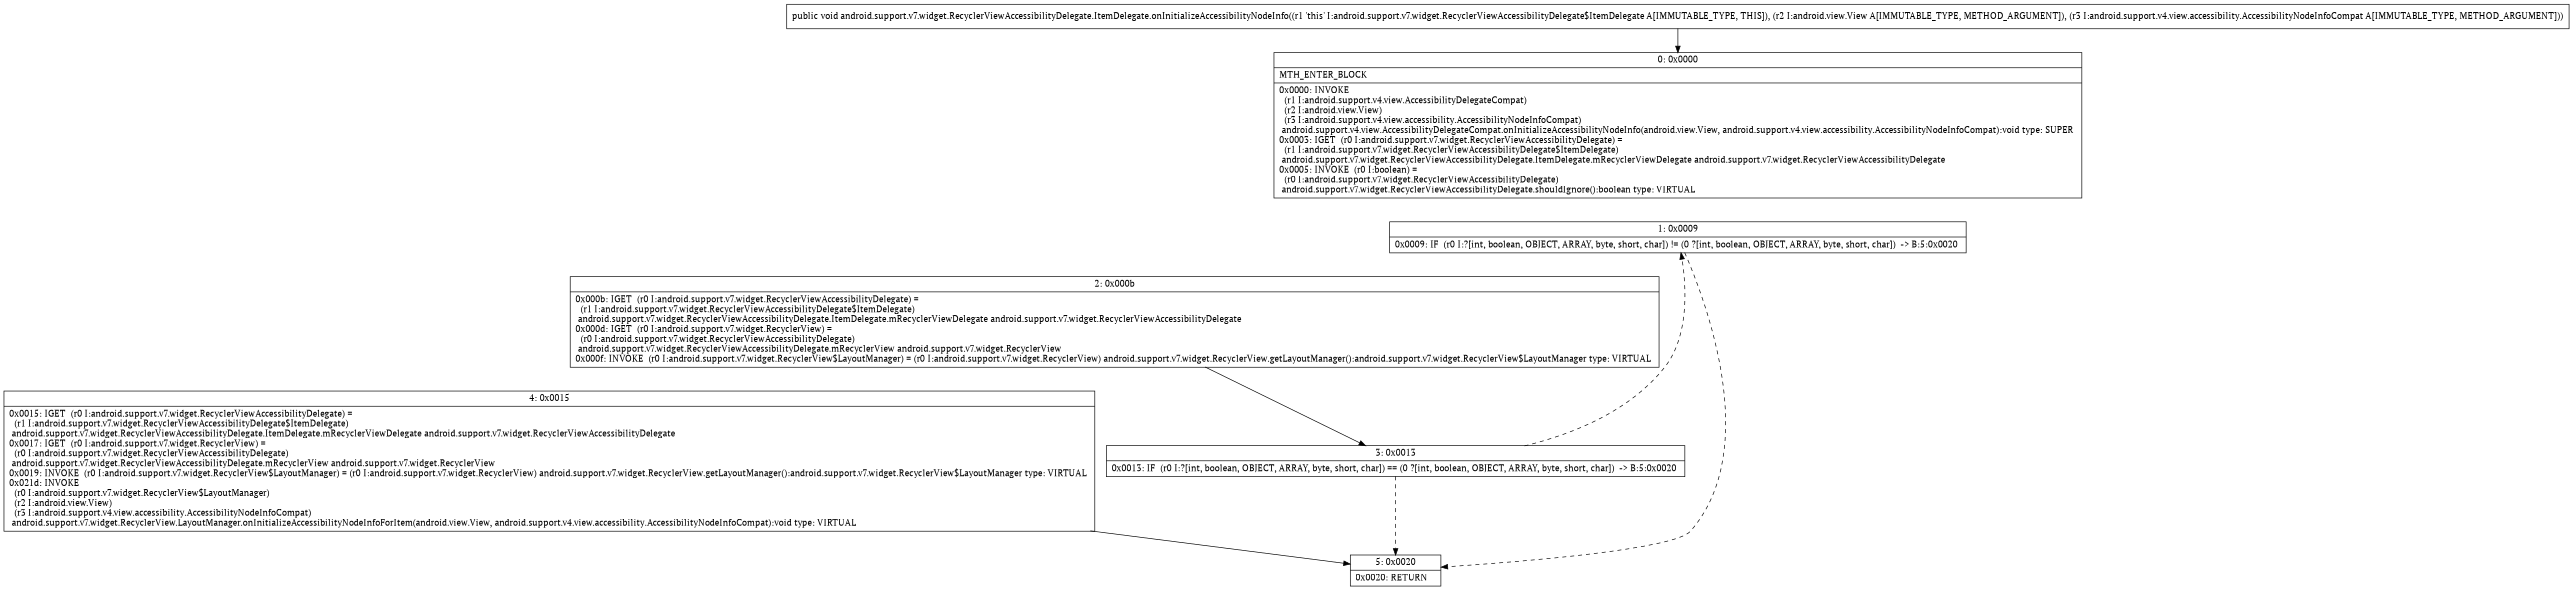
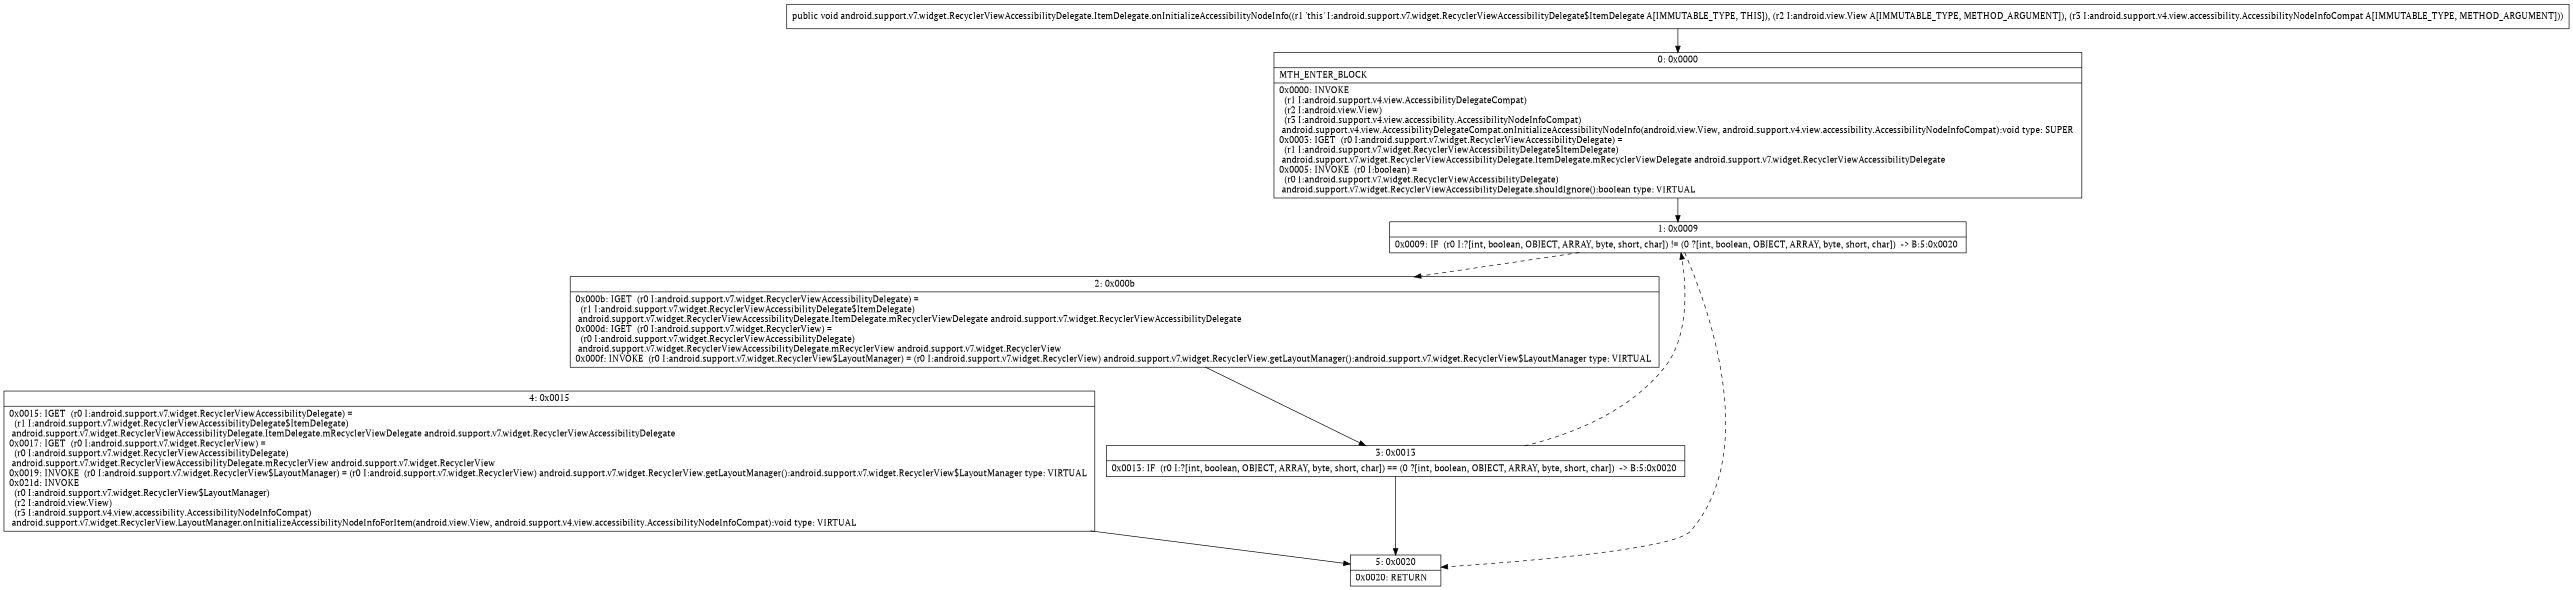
edge "0: 0x0000" -> "1: 0x0009": added
edge "1: 0x0009" -> "2: 0x000b": added
edge "3: 0x0013" -> "5: 0x0020": style dashed -> solid
